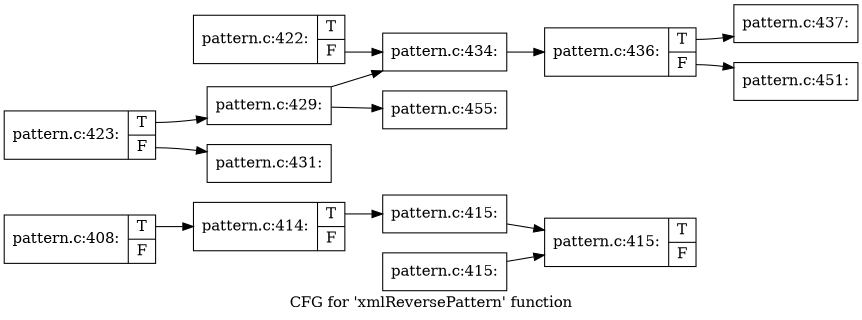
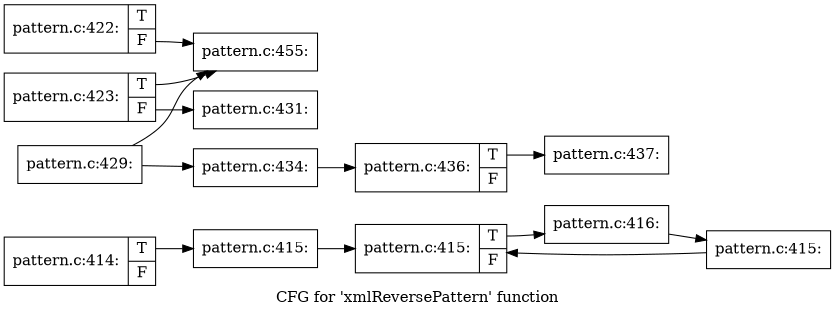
edge "pattern.c:422:" -> "pattern.c:434:": now "pattern.c:422:" -> "pattern.c:455:"
node "pattern.c:451:": removed
edge "pattern.c:423:" -> "pattern.c:429:": now "pattern.c:423:" -> "pattern.c:455:"
node "pattern.c:416:": added
node "pattern.c:408:": removed
